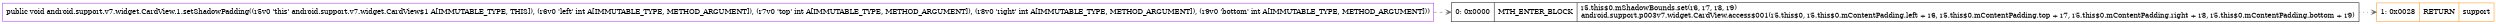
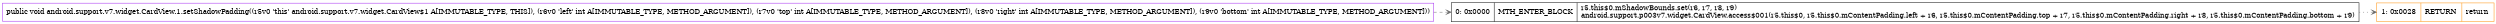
node "1: 0x0028": text "support" -> "return"
